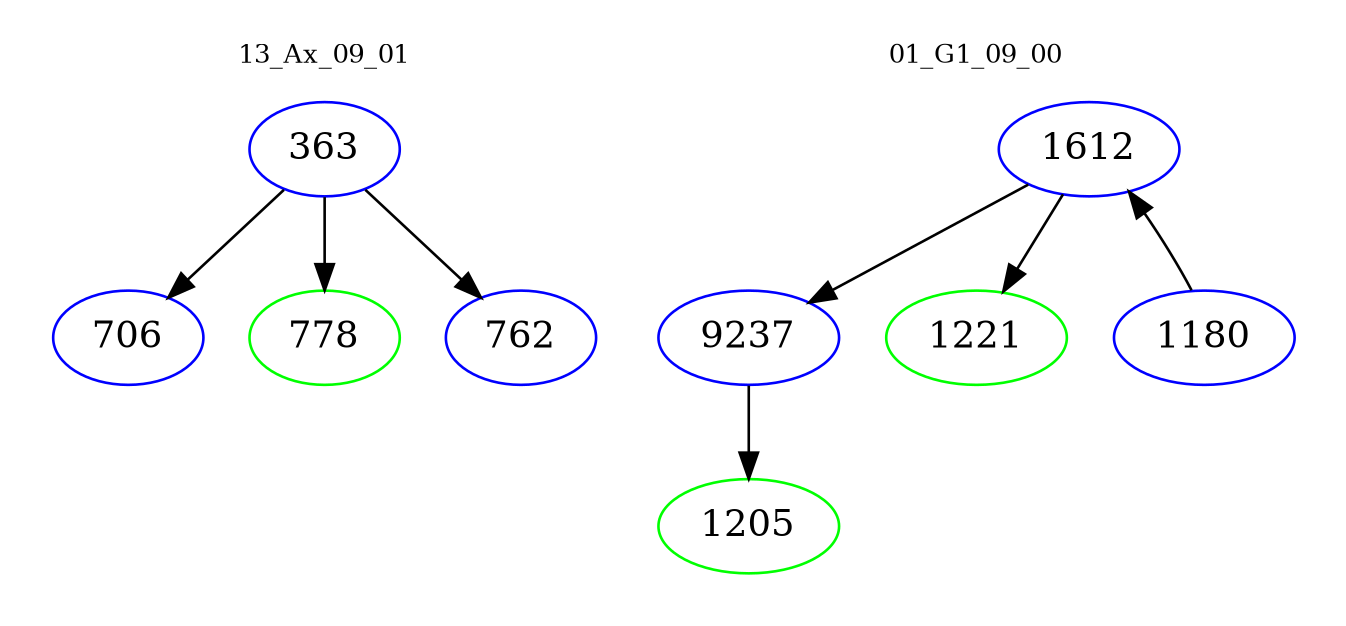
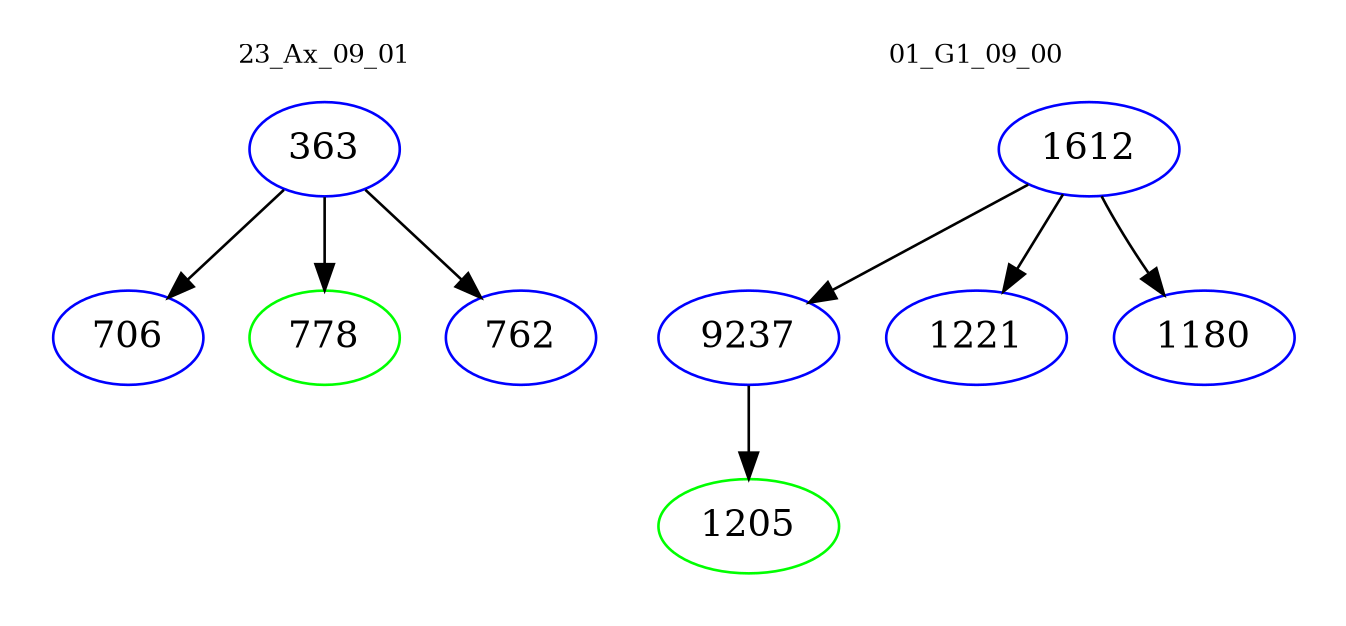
cluster "13_Ax_09_01": label "13_Ax_09_01" -> "23_Ax_09_01"
edge "1180" -> "1612": reversed
node "1221": color green -> blue
